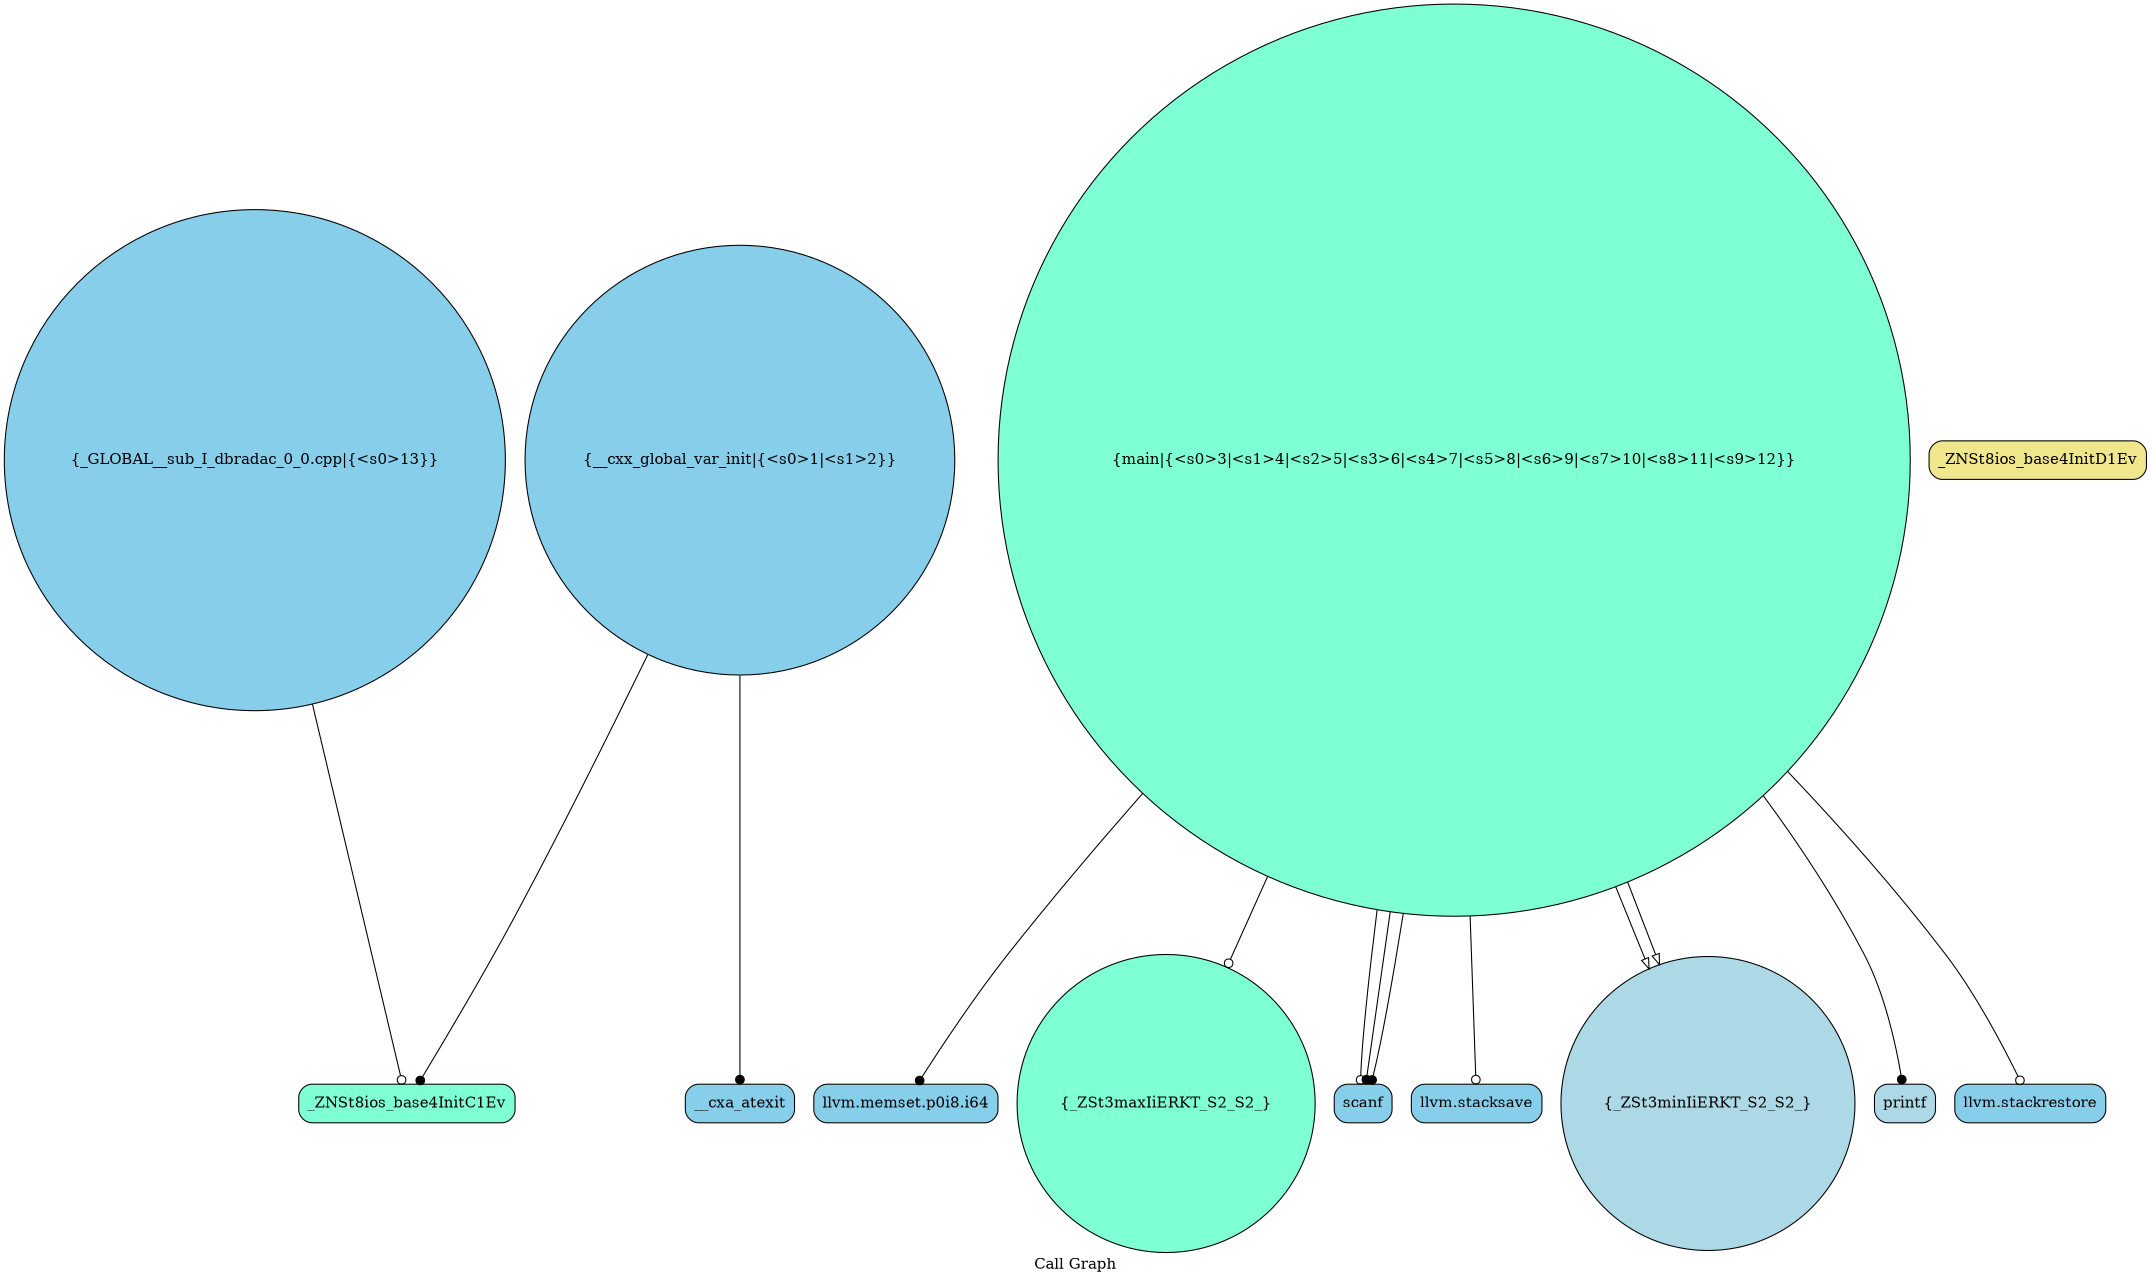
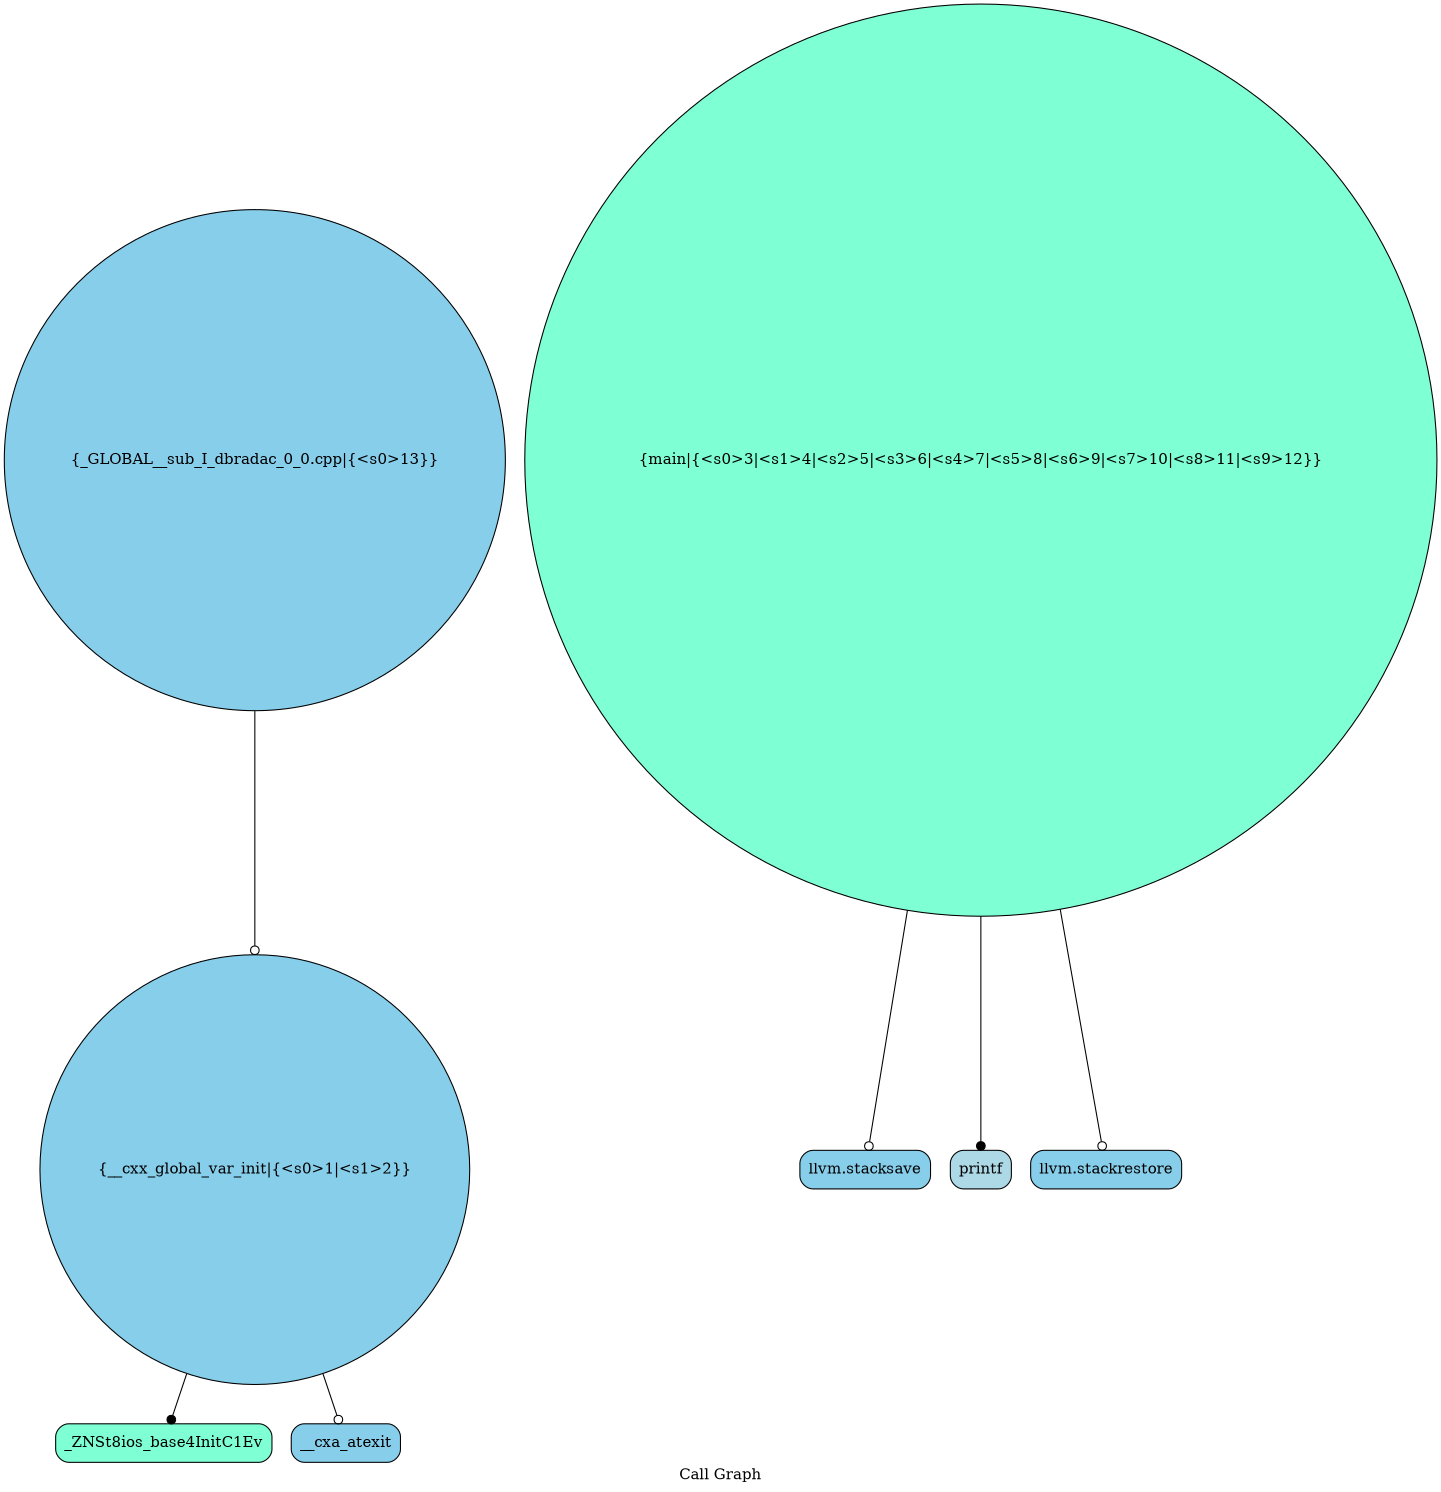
node "_ZNSt8ios_base4InitD1Ev": removed
edge "{__cxx_global_var_init|{<s0>1|<s1>2}}" -> "__cxa_atexit": arrowhead dot -> odot
edge "{_GLOBAL__sub_I_dbradac_0_0.cpp|{<s0>13}}" -> "_ZNSt8ios_base4InitC1Ev": now "{_GLOBAL__sub_I_dbradac_0_0.cpp|{<s0>13}}" -> "{__cxx_global_var_init|{<s0>1|<s1>2}}"
node "llvm.memset.p0i8.i64": removed
node "{_ZSt3maxIiERKT_S2_S2_}": removed
node "scanf": removed
node "{_ZSt3minIiERKT_S2_S2_}": removed
